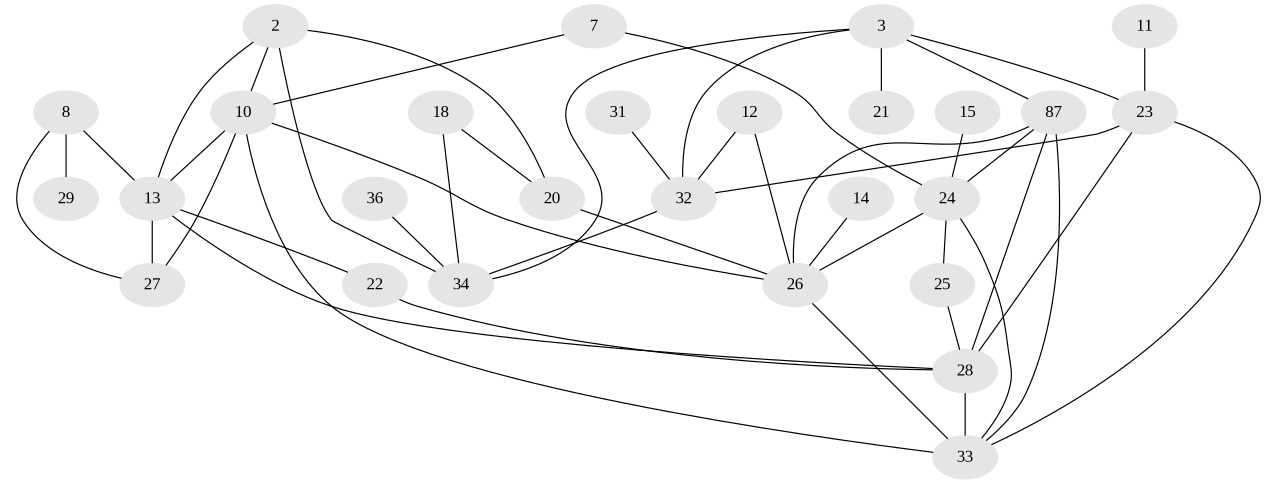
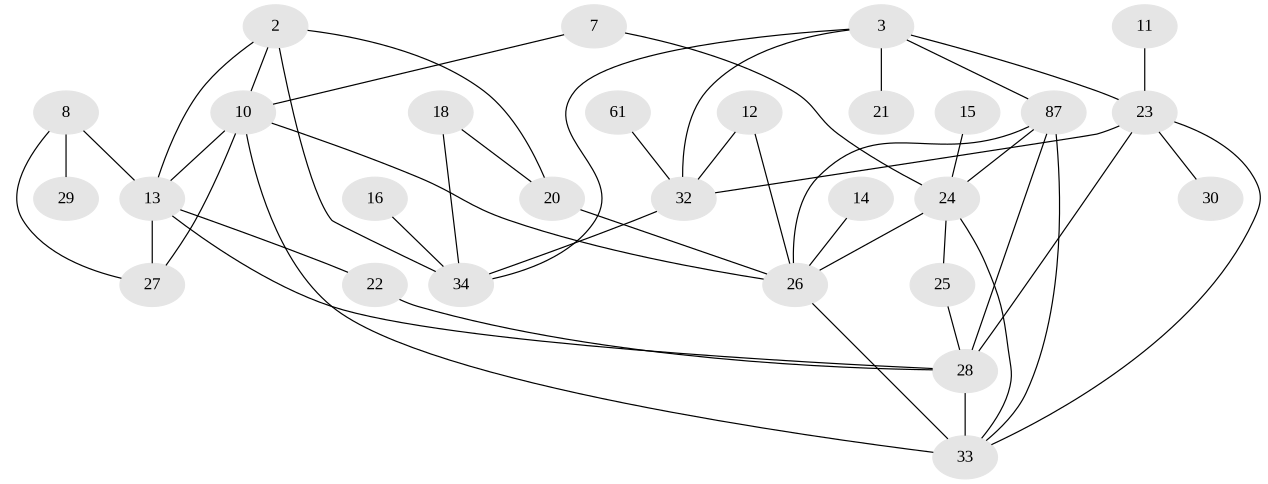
node "31": label "31" -> "61"
node "36": label "36" -> "16"
node "30": added
